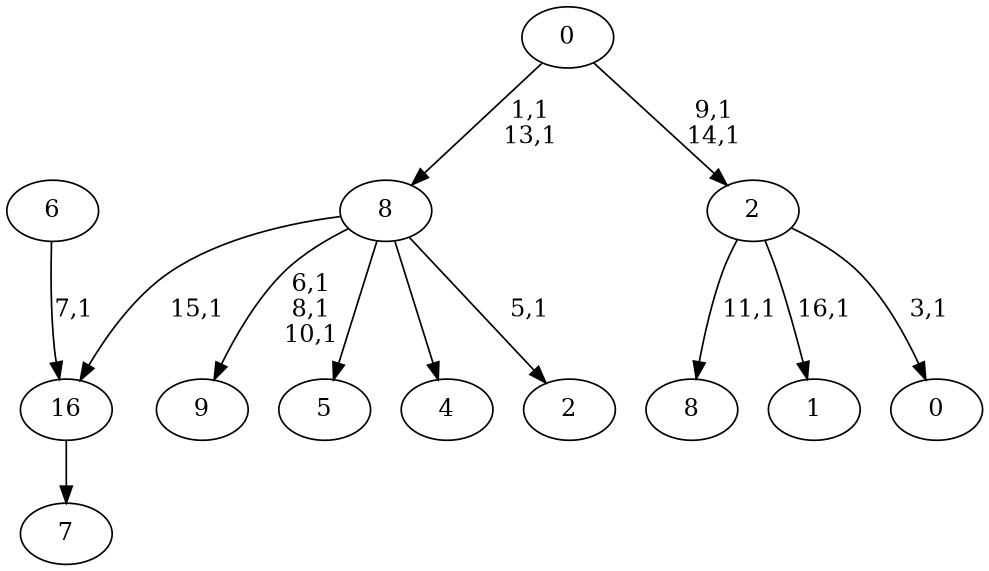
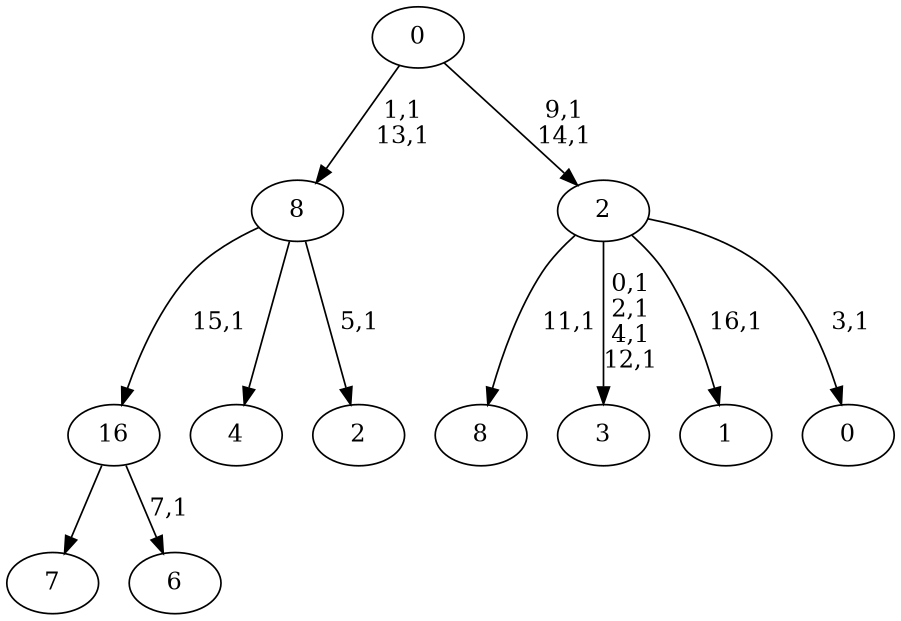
edge "6" -> "16": reversed
node "9": removed
node "5": removed
node "3": added
